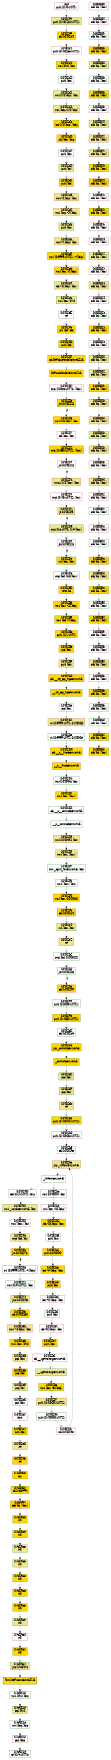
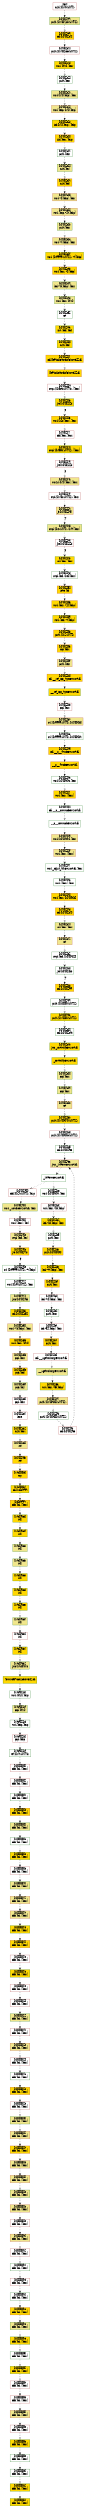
edge "0x7c9032b9 ret $0x14<UINT16>" -> "0x00000000 addb %al, (%eax)": added
